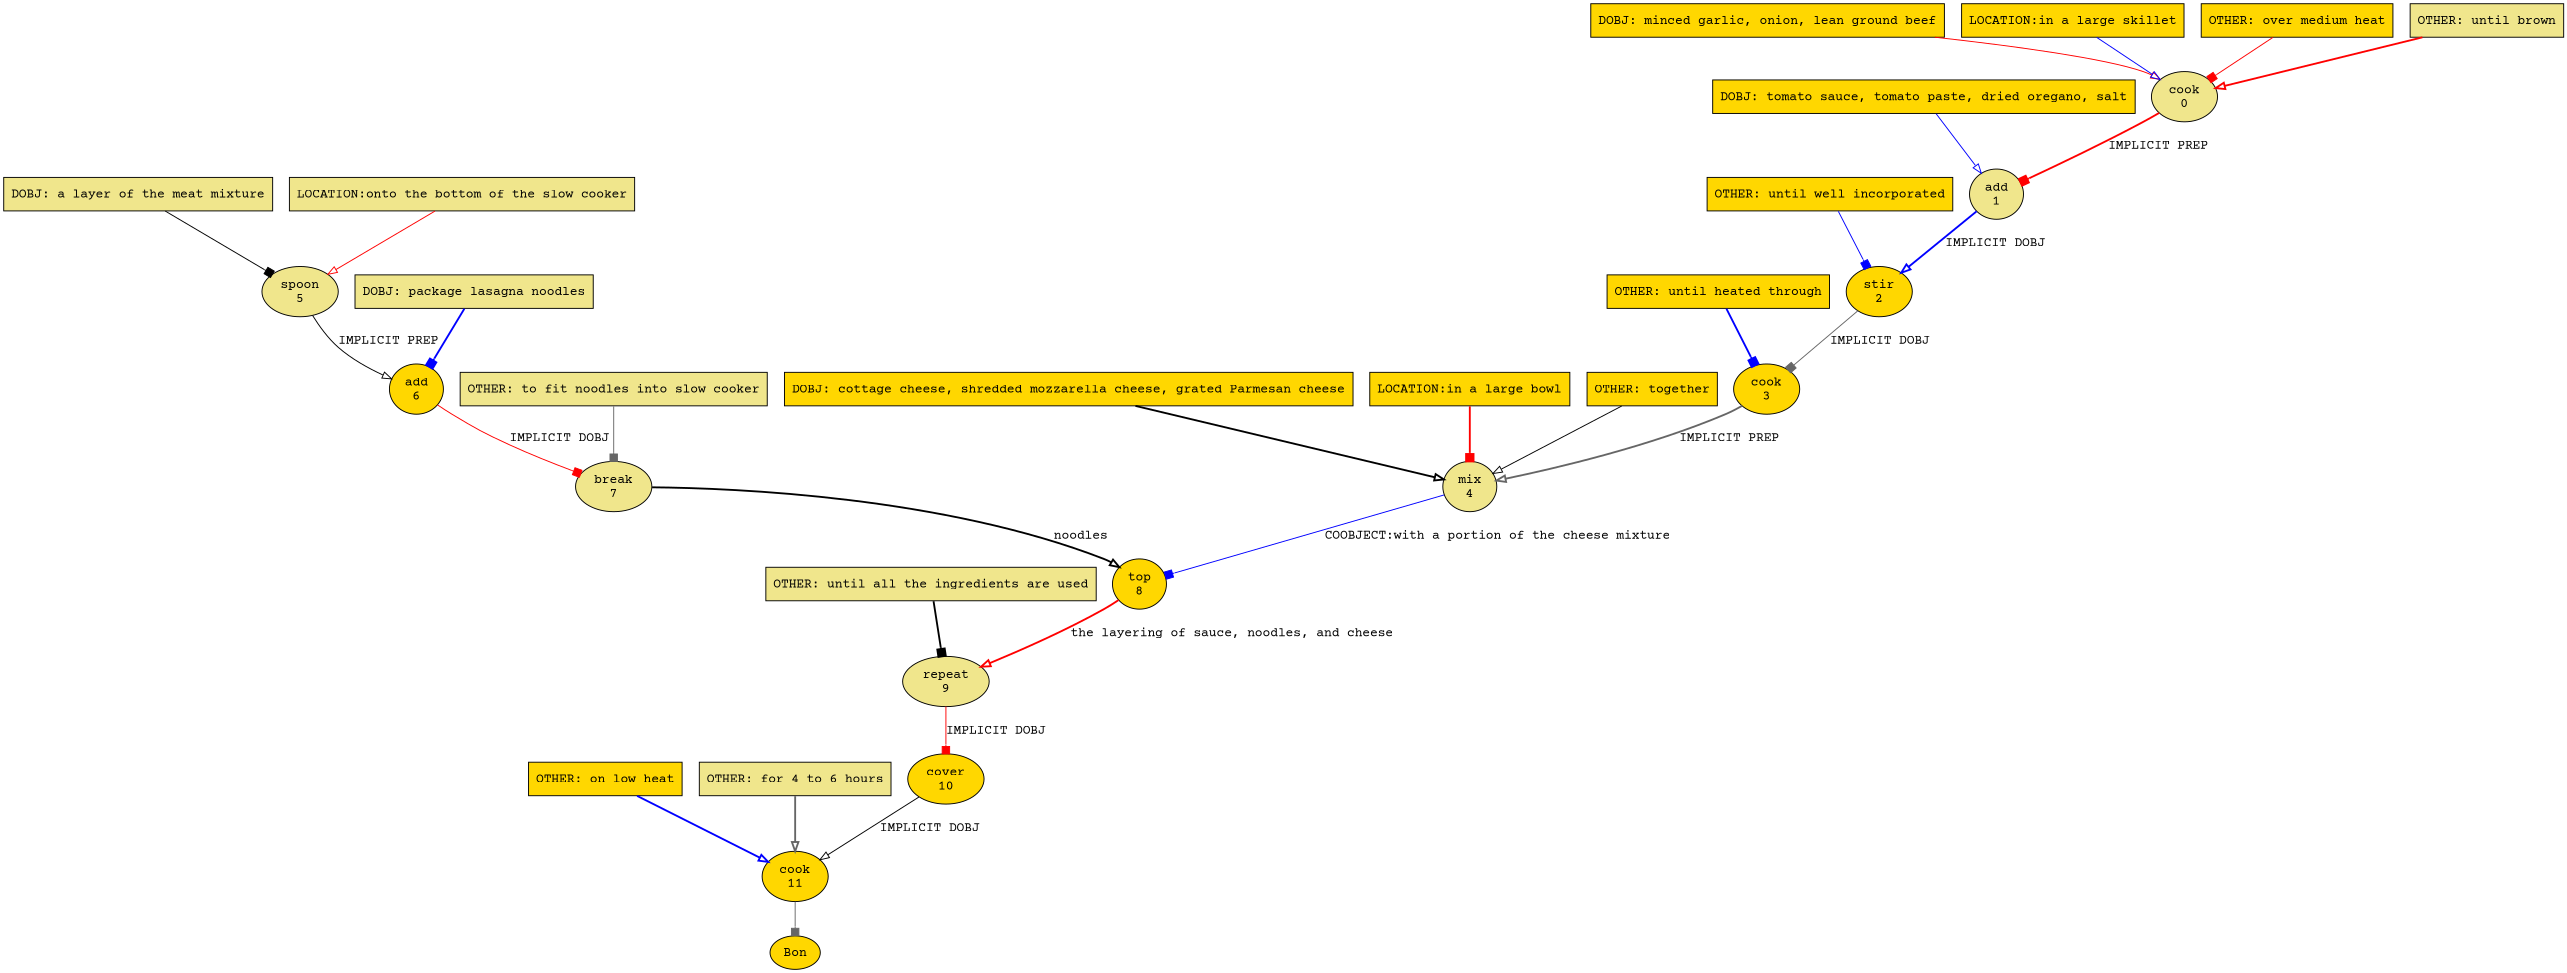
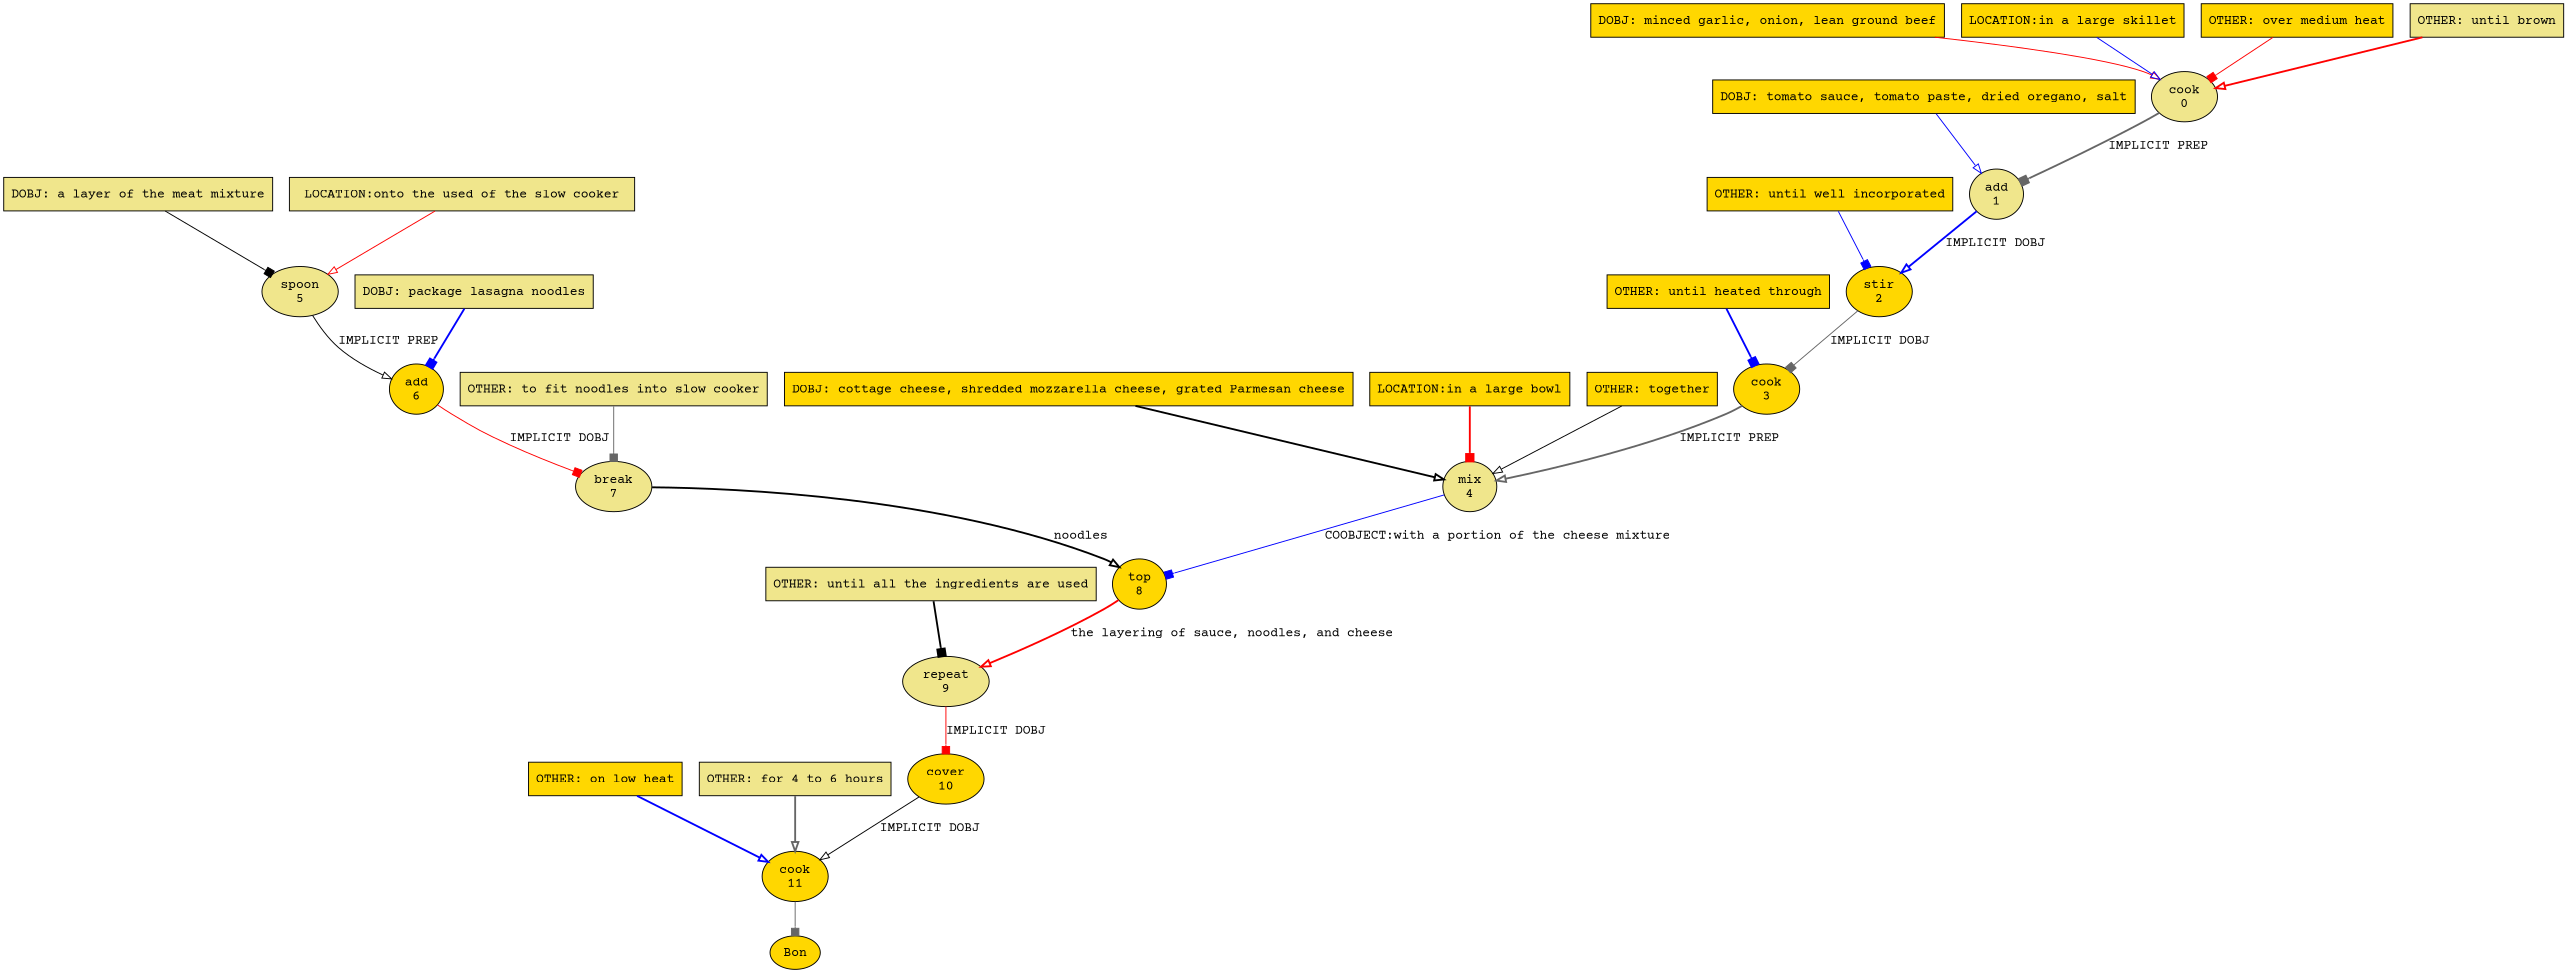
edge "cook 0" -> "add 1": color red -> gray40
node "LOCATION:onto the bottom of the slow cooker": label "LOCATION:onto the bottom of the slow cooker" -> "LOCATION:onto the used of the slow cooker"
